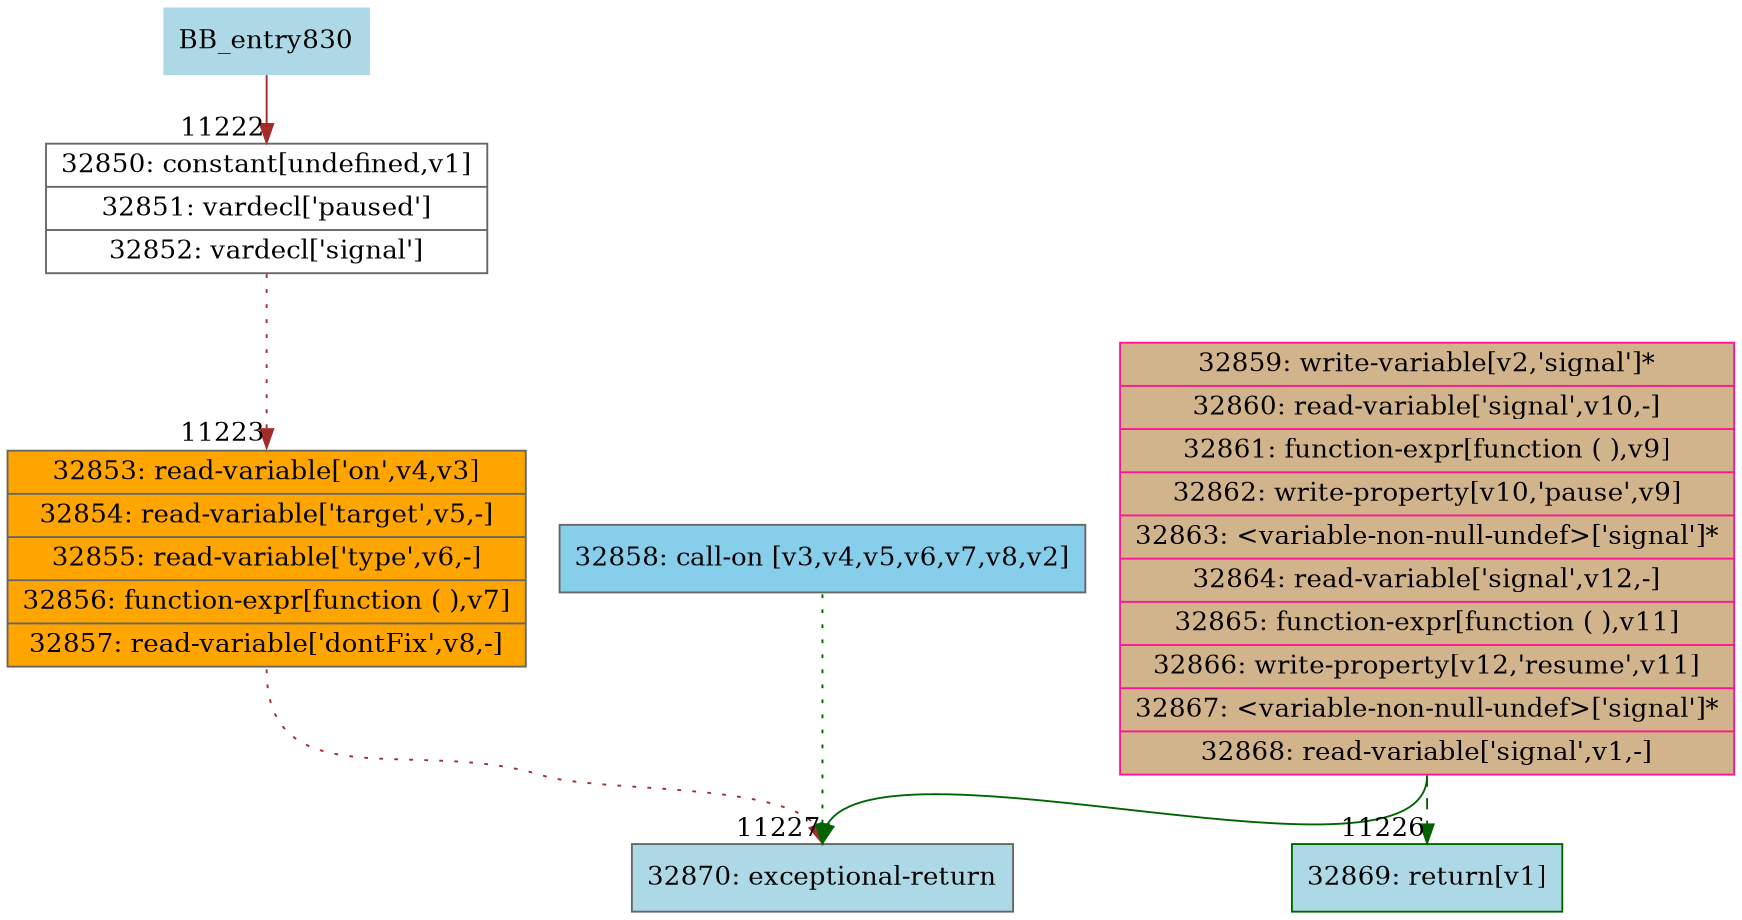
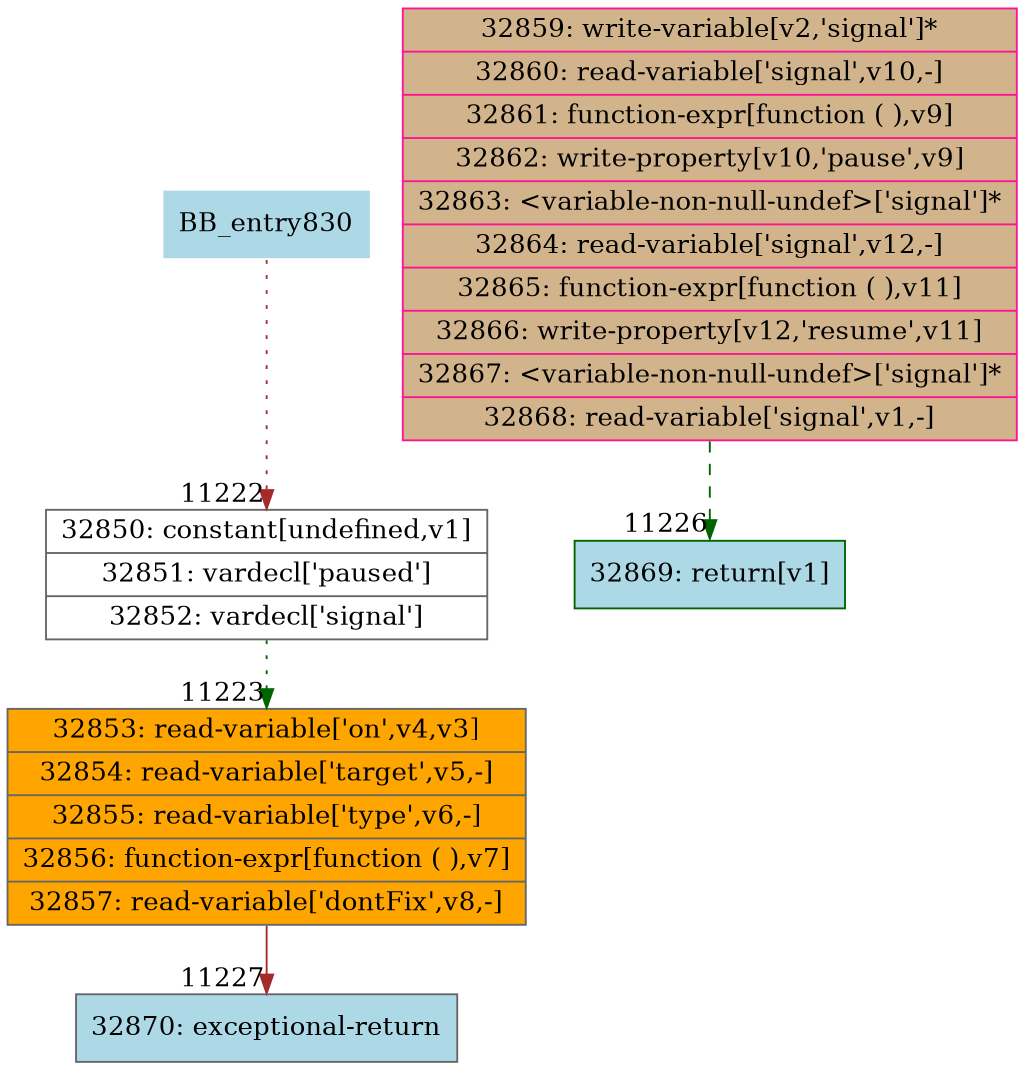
edge "BB_entry830" -> "32850: constant[undefined,v1]": style solid -> dotted
edge "32850: constant[undefined,v1]" -> "32853: read-variable['on',v4,v3]": color brown -> darkgreen
node "32858: call-on [v3,v4,v5,v6,v7,v8,v2]": removed
edge "32853: read-variable['on',v4,v3]" -> "32870: exceptional-return": style dotted -> solid
edge "32859: write-variable[v2,'signal']*" -> "32870: exceptional-return": removed
